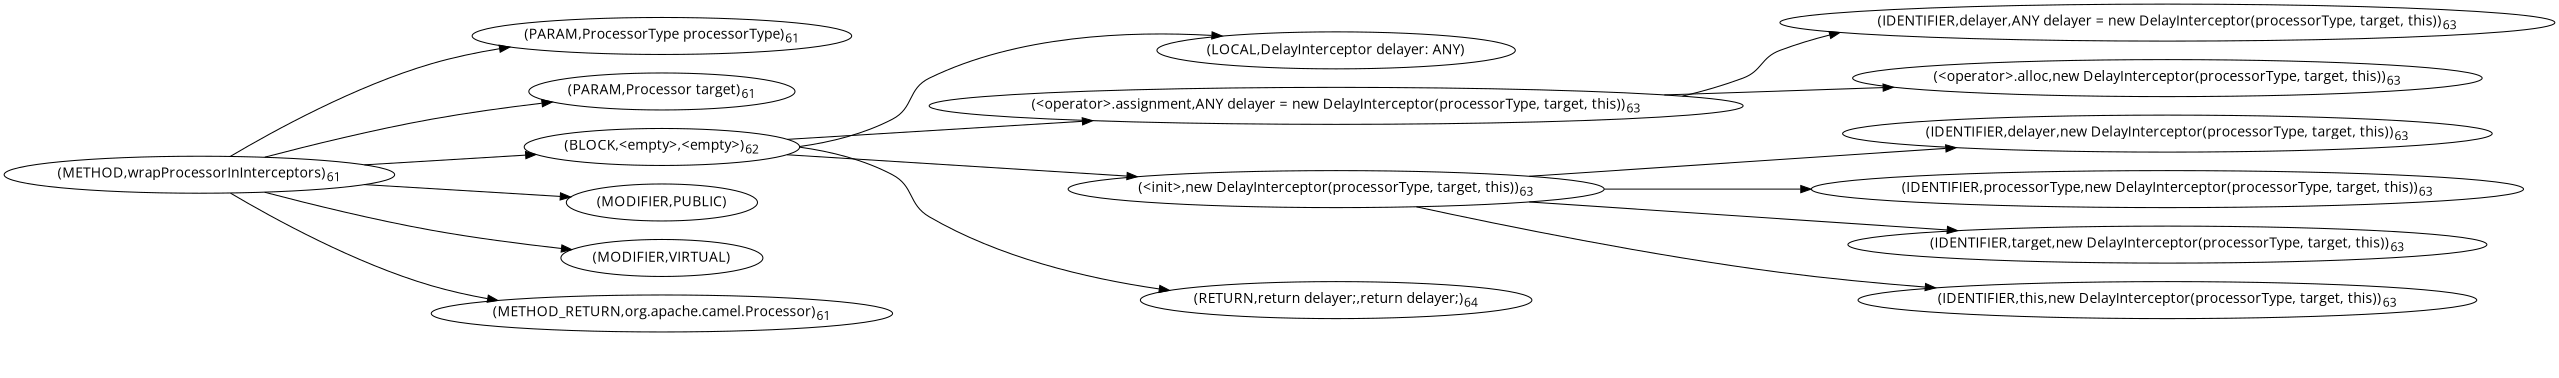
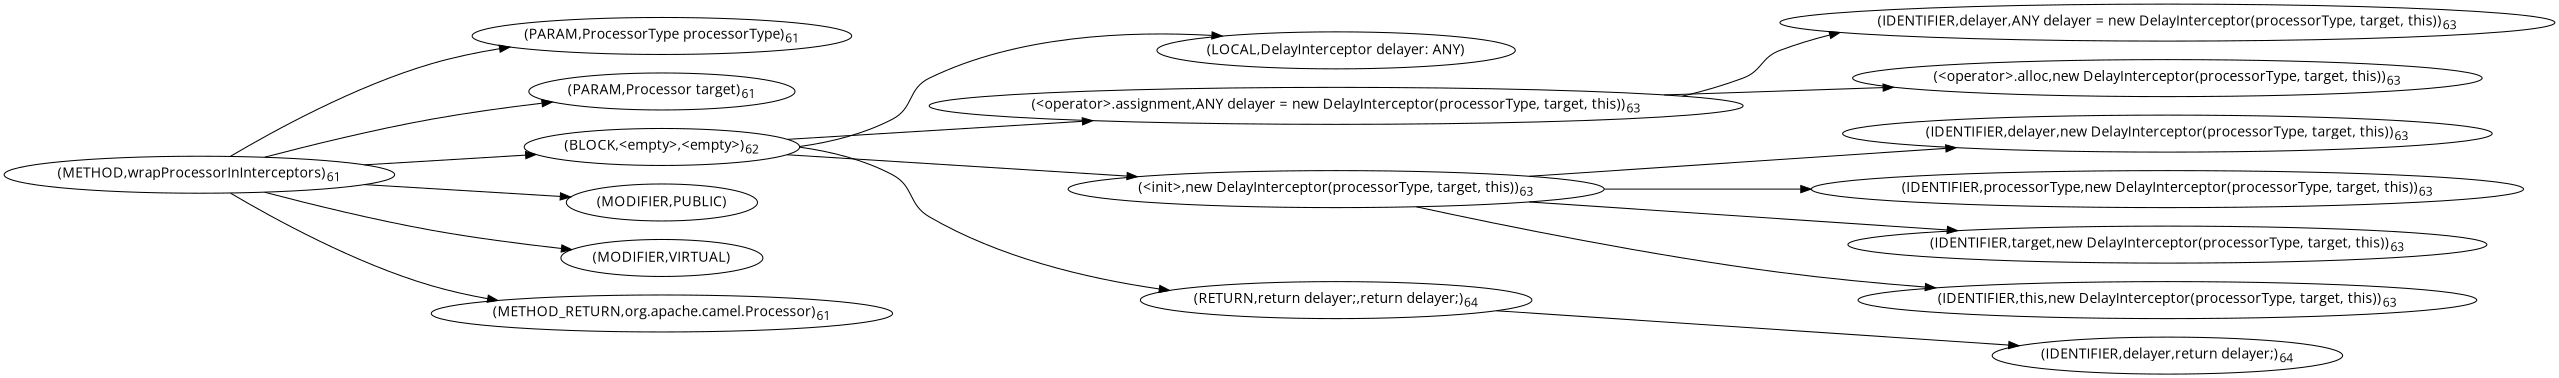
node "(IDENTIFIER,delayer,return delayer;)": added
